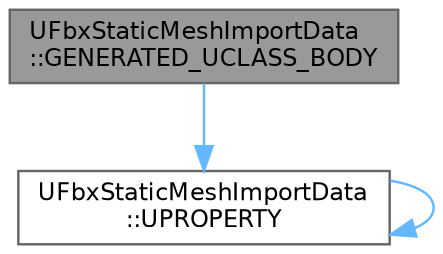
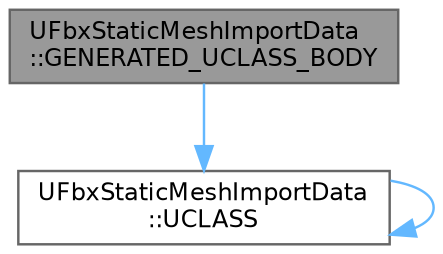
node "UFbxStaticMeshImportData ::UPROPERTY": label "UFbxStaticMeshImportData ::UPROPERTY" -> "UFbxStaticMeshImportData ::UCLASS"
